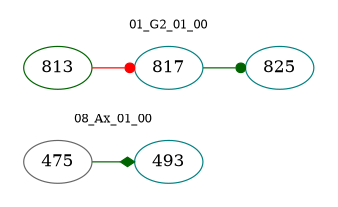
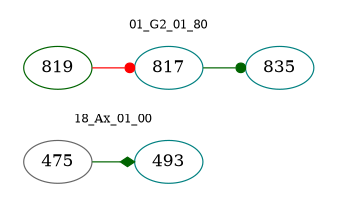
cluster "01_G2_01_00": label "01_G2_01_00" -> "01_G2_01_80"
node "813": label "813" -> "819"
node "825": label "825" -> "835"
cluster "08_Ax_01_00": label "08_Ax_01_00" -> "18_Ax_01_00"
